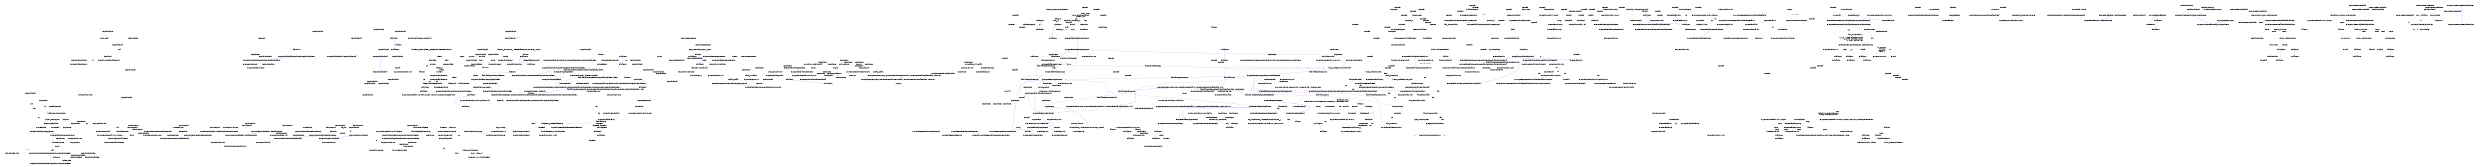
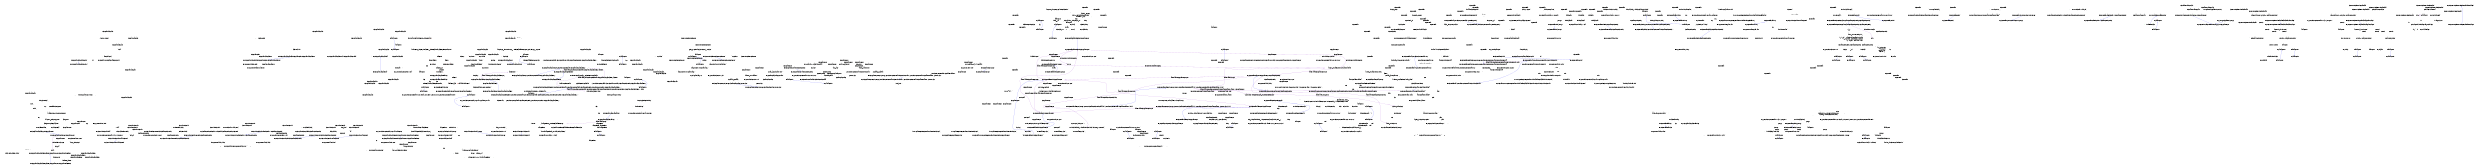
node "Release Unk.Remove": label "Release Unk.Remove" -> "Entry Unk.Remove"
